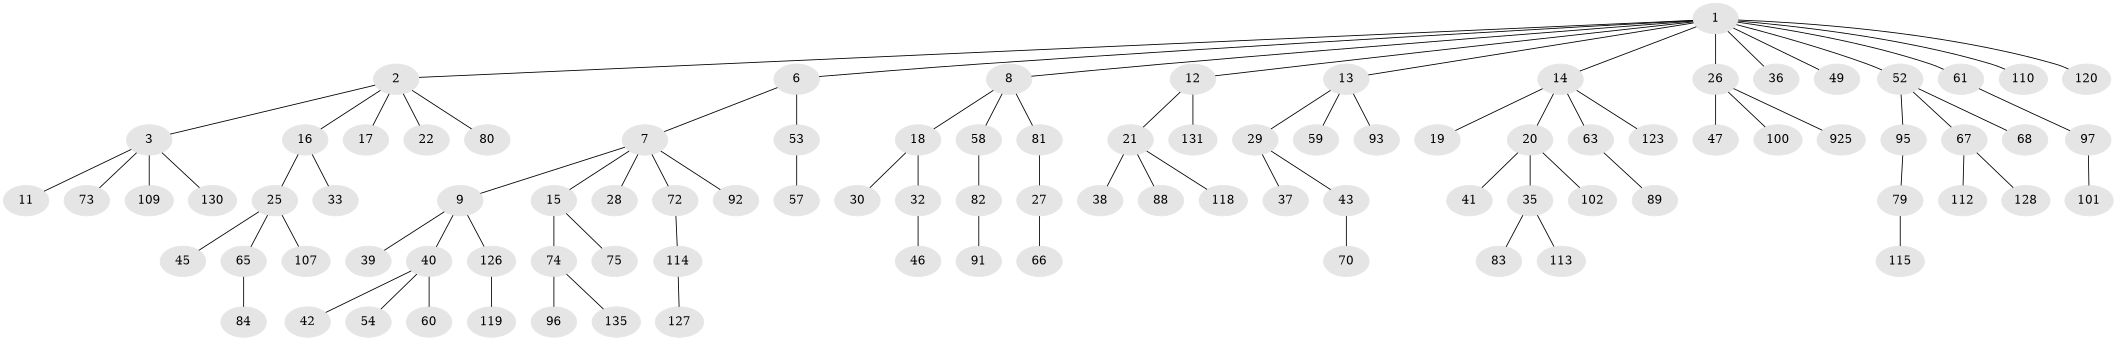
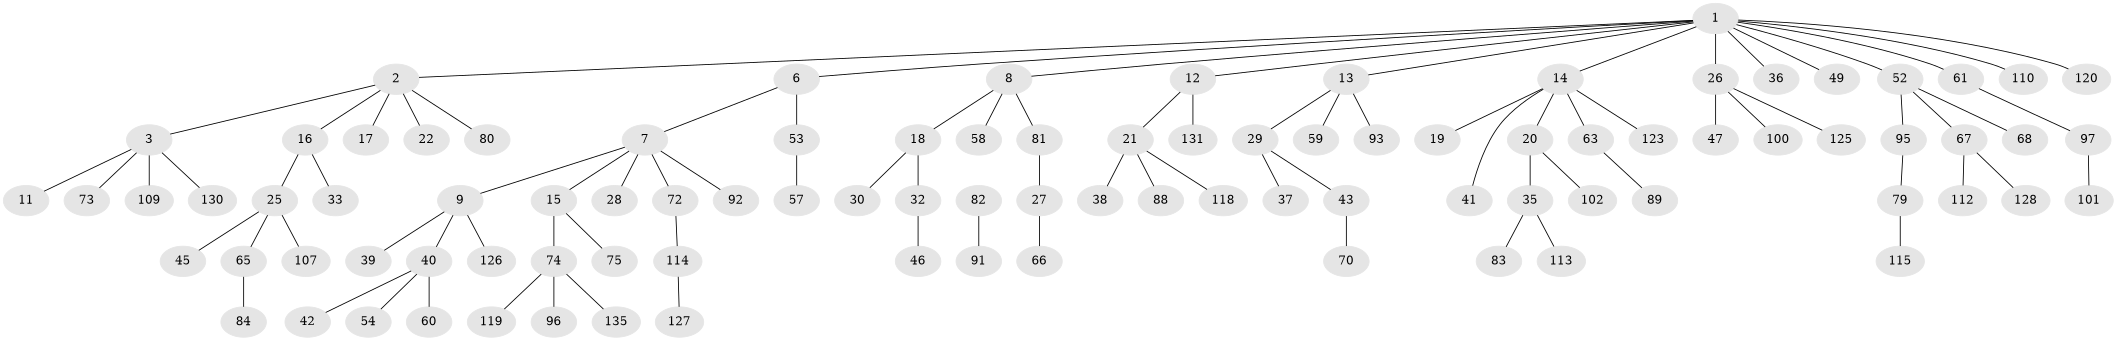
node "925": label "925" -> "125"
edge "58" -- "82": removed
edge "20" -- "41": now "14" -- "41"
edge "126" -- "119": now "74" -- "119"
